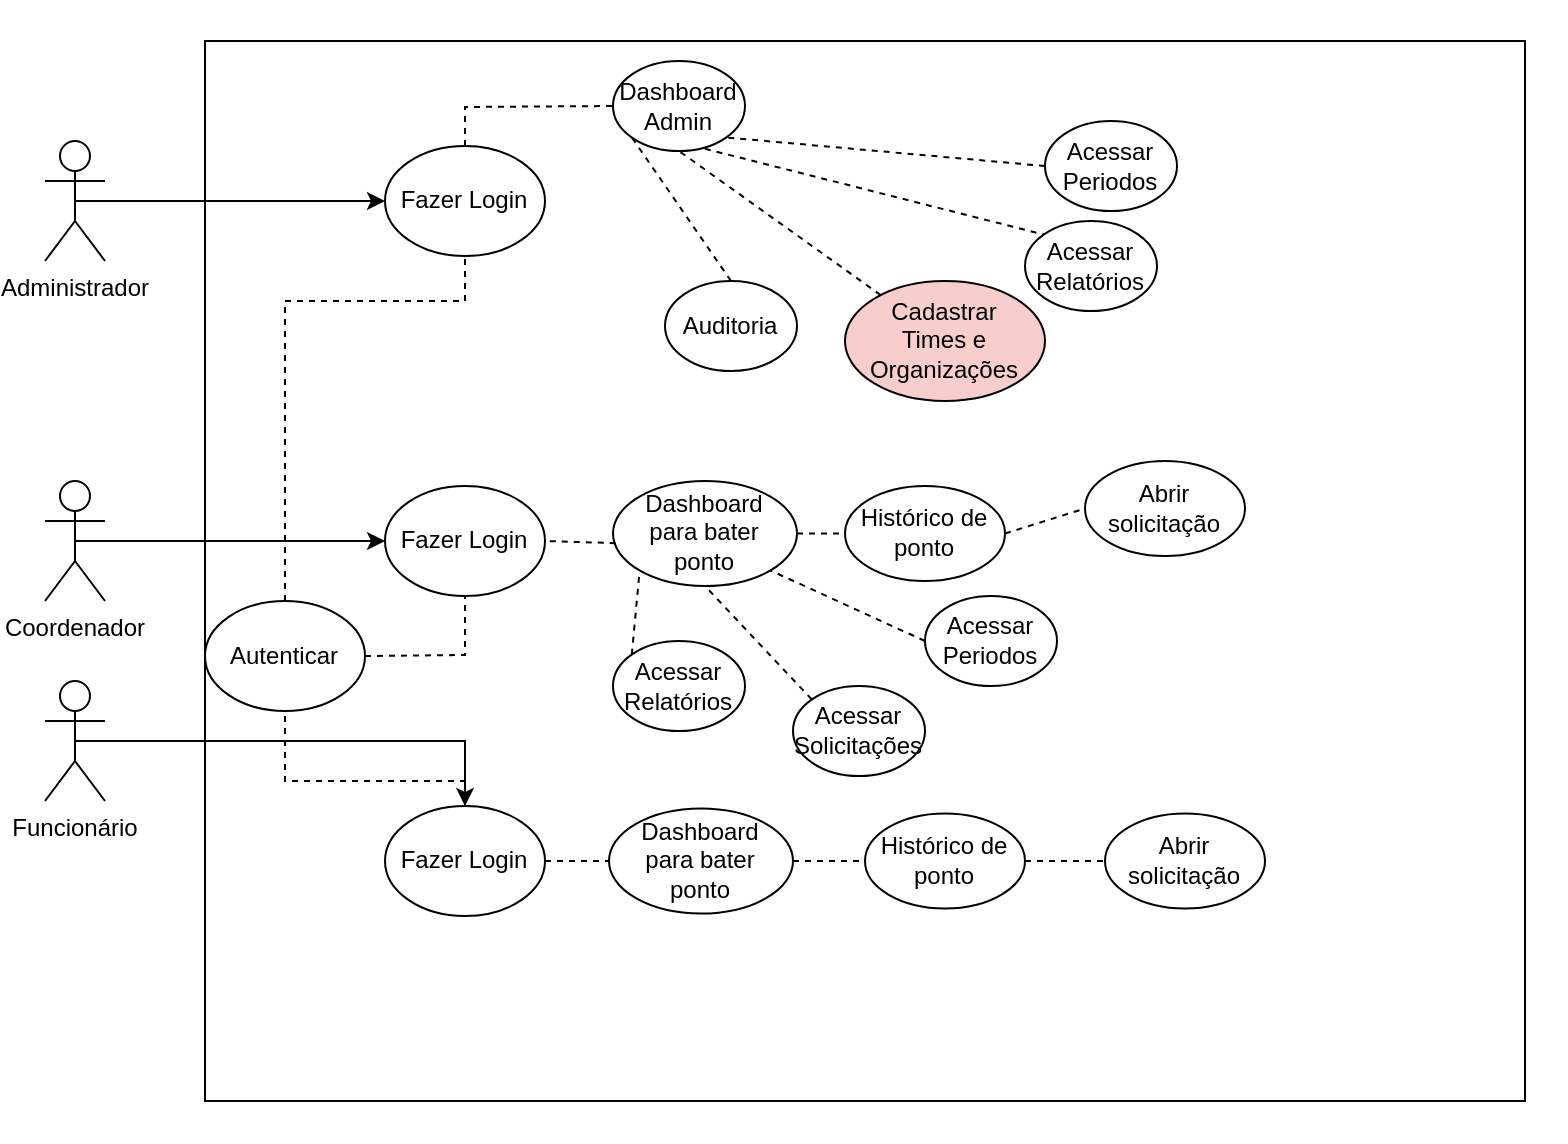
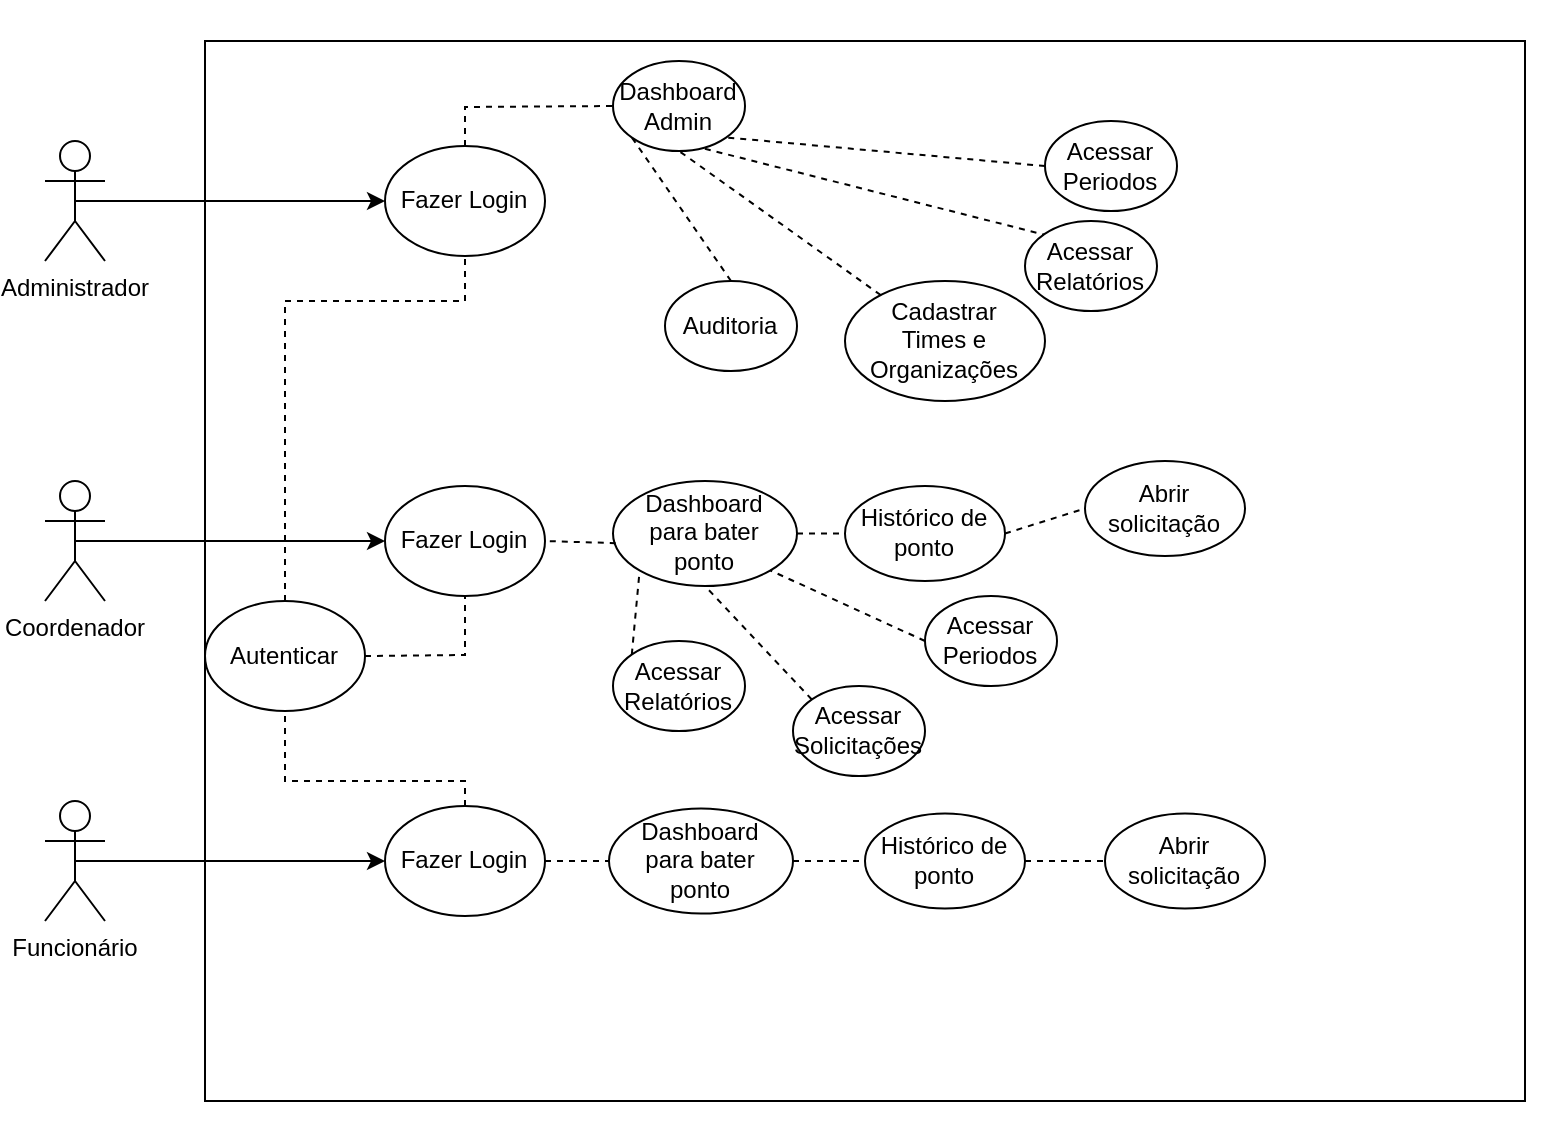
node "Cadastrar Times e Organizações": fillcolor #f8cecc -> #ffffff
node "Funcionário": moved (75, 741) -> (75, 861)
